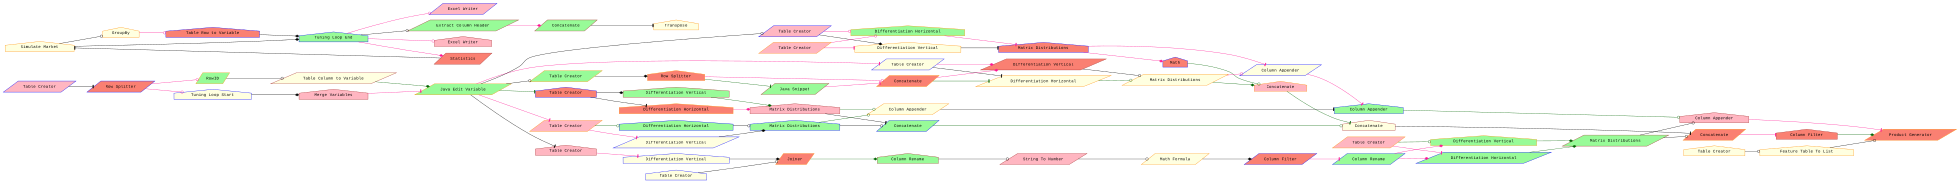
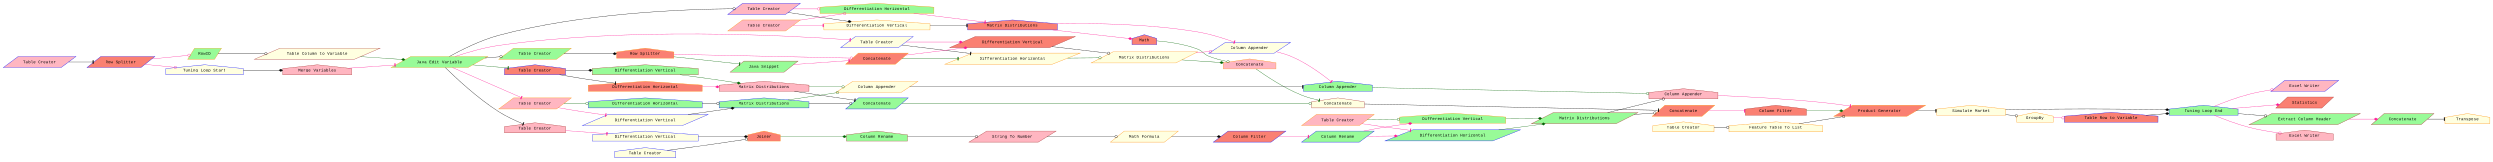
edge "Statistics" -> "Simulate Market": now "Product Generator" -> "Simulate Market"
node "Joiner": shape parallelogram -> house
